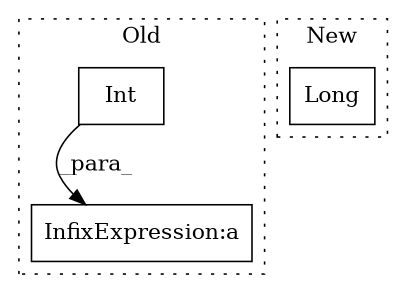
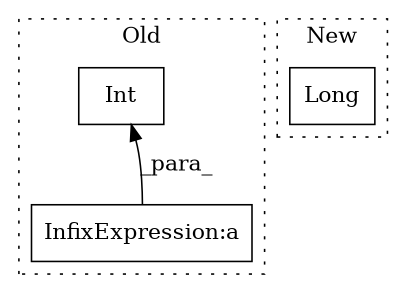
edge "Int" -> "InfixExpression:a": reversed
